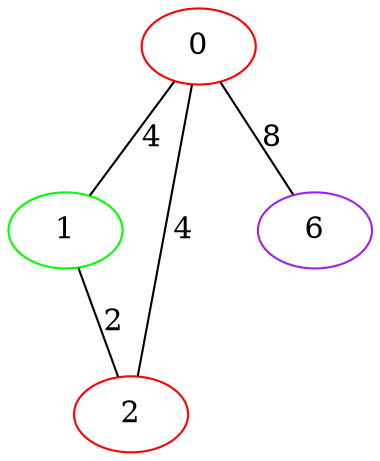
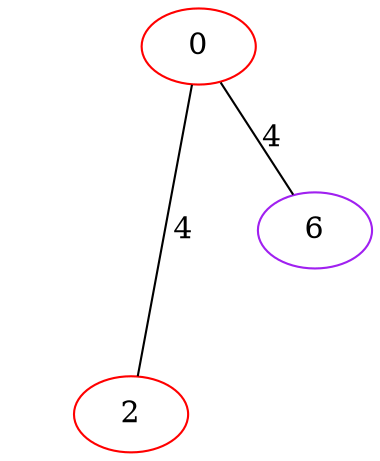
edge "0" -- "6": label "8" -> "4"
node "1": removed
